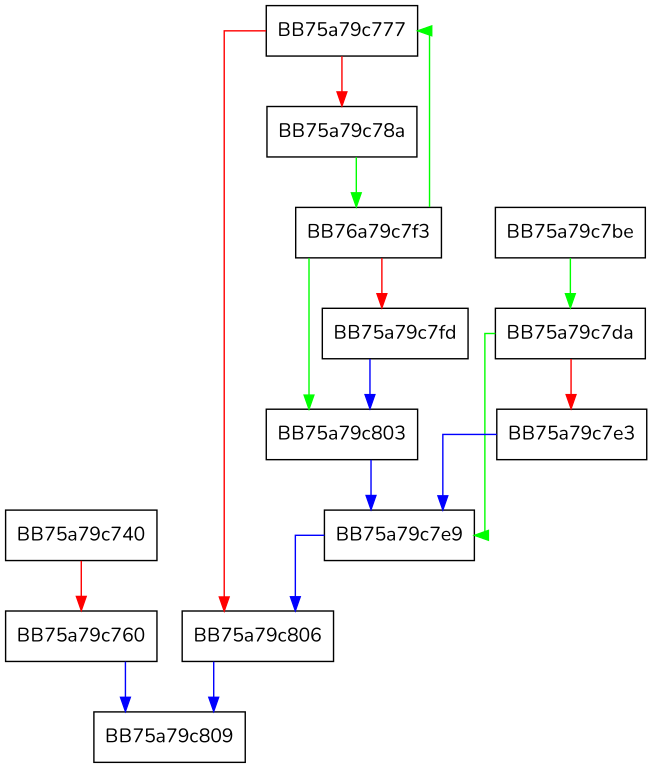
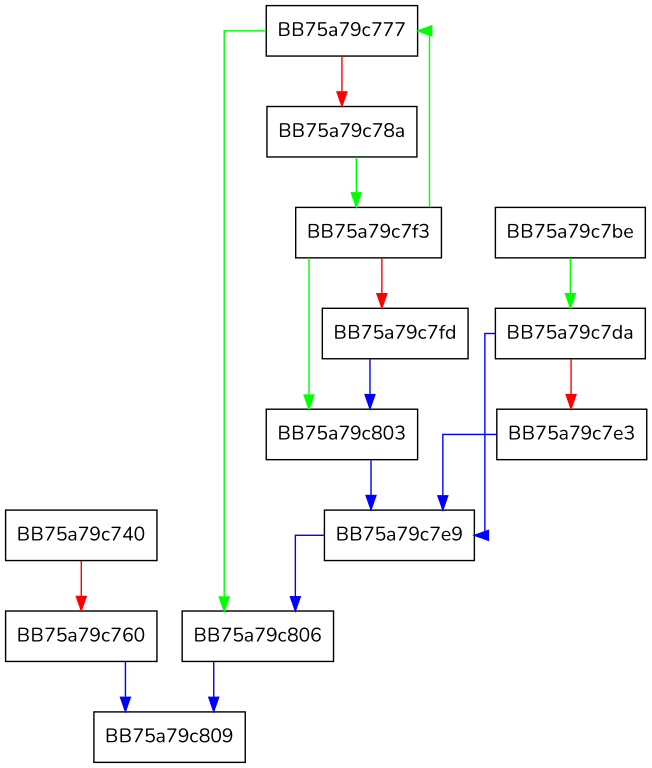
node "BB76a79c7f3": label "BB76a79c7f3" -> "BB75a79c7f3"
edge "BB75a79c777" -> "BB75a79c806": color red -> green
edge "BB75a79c7da" -> "BB75a79c7e9": color green -> blue
